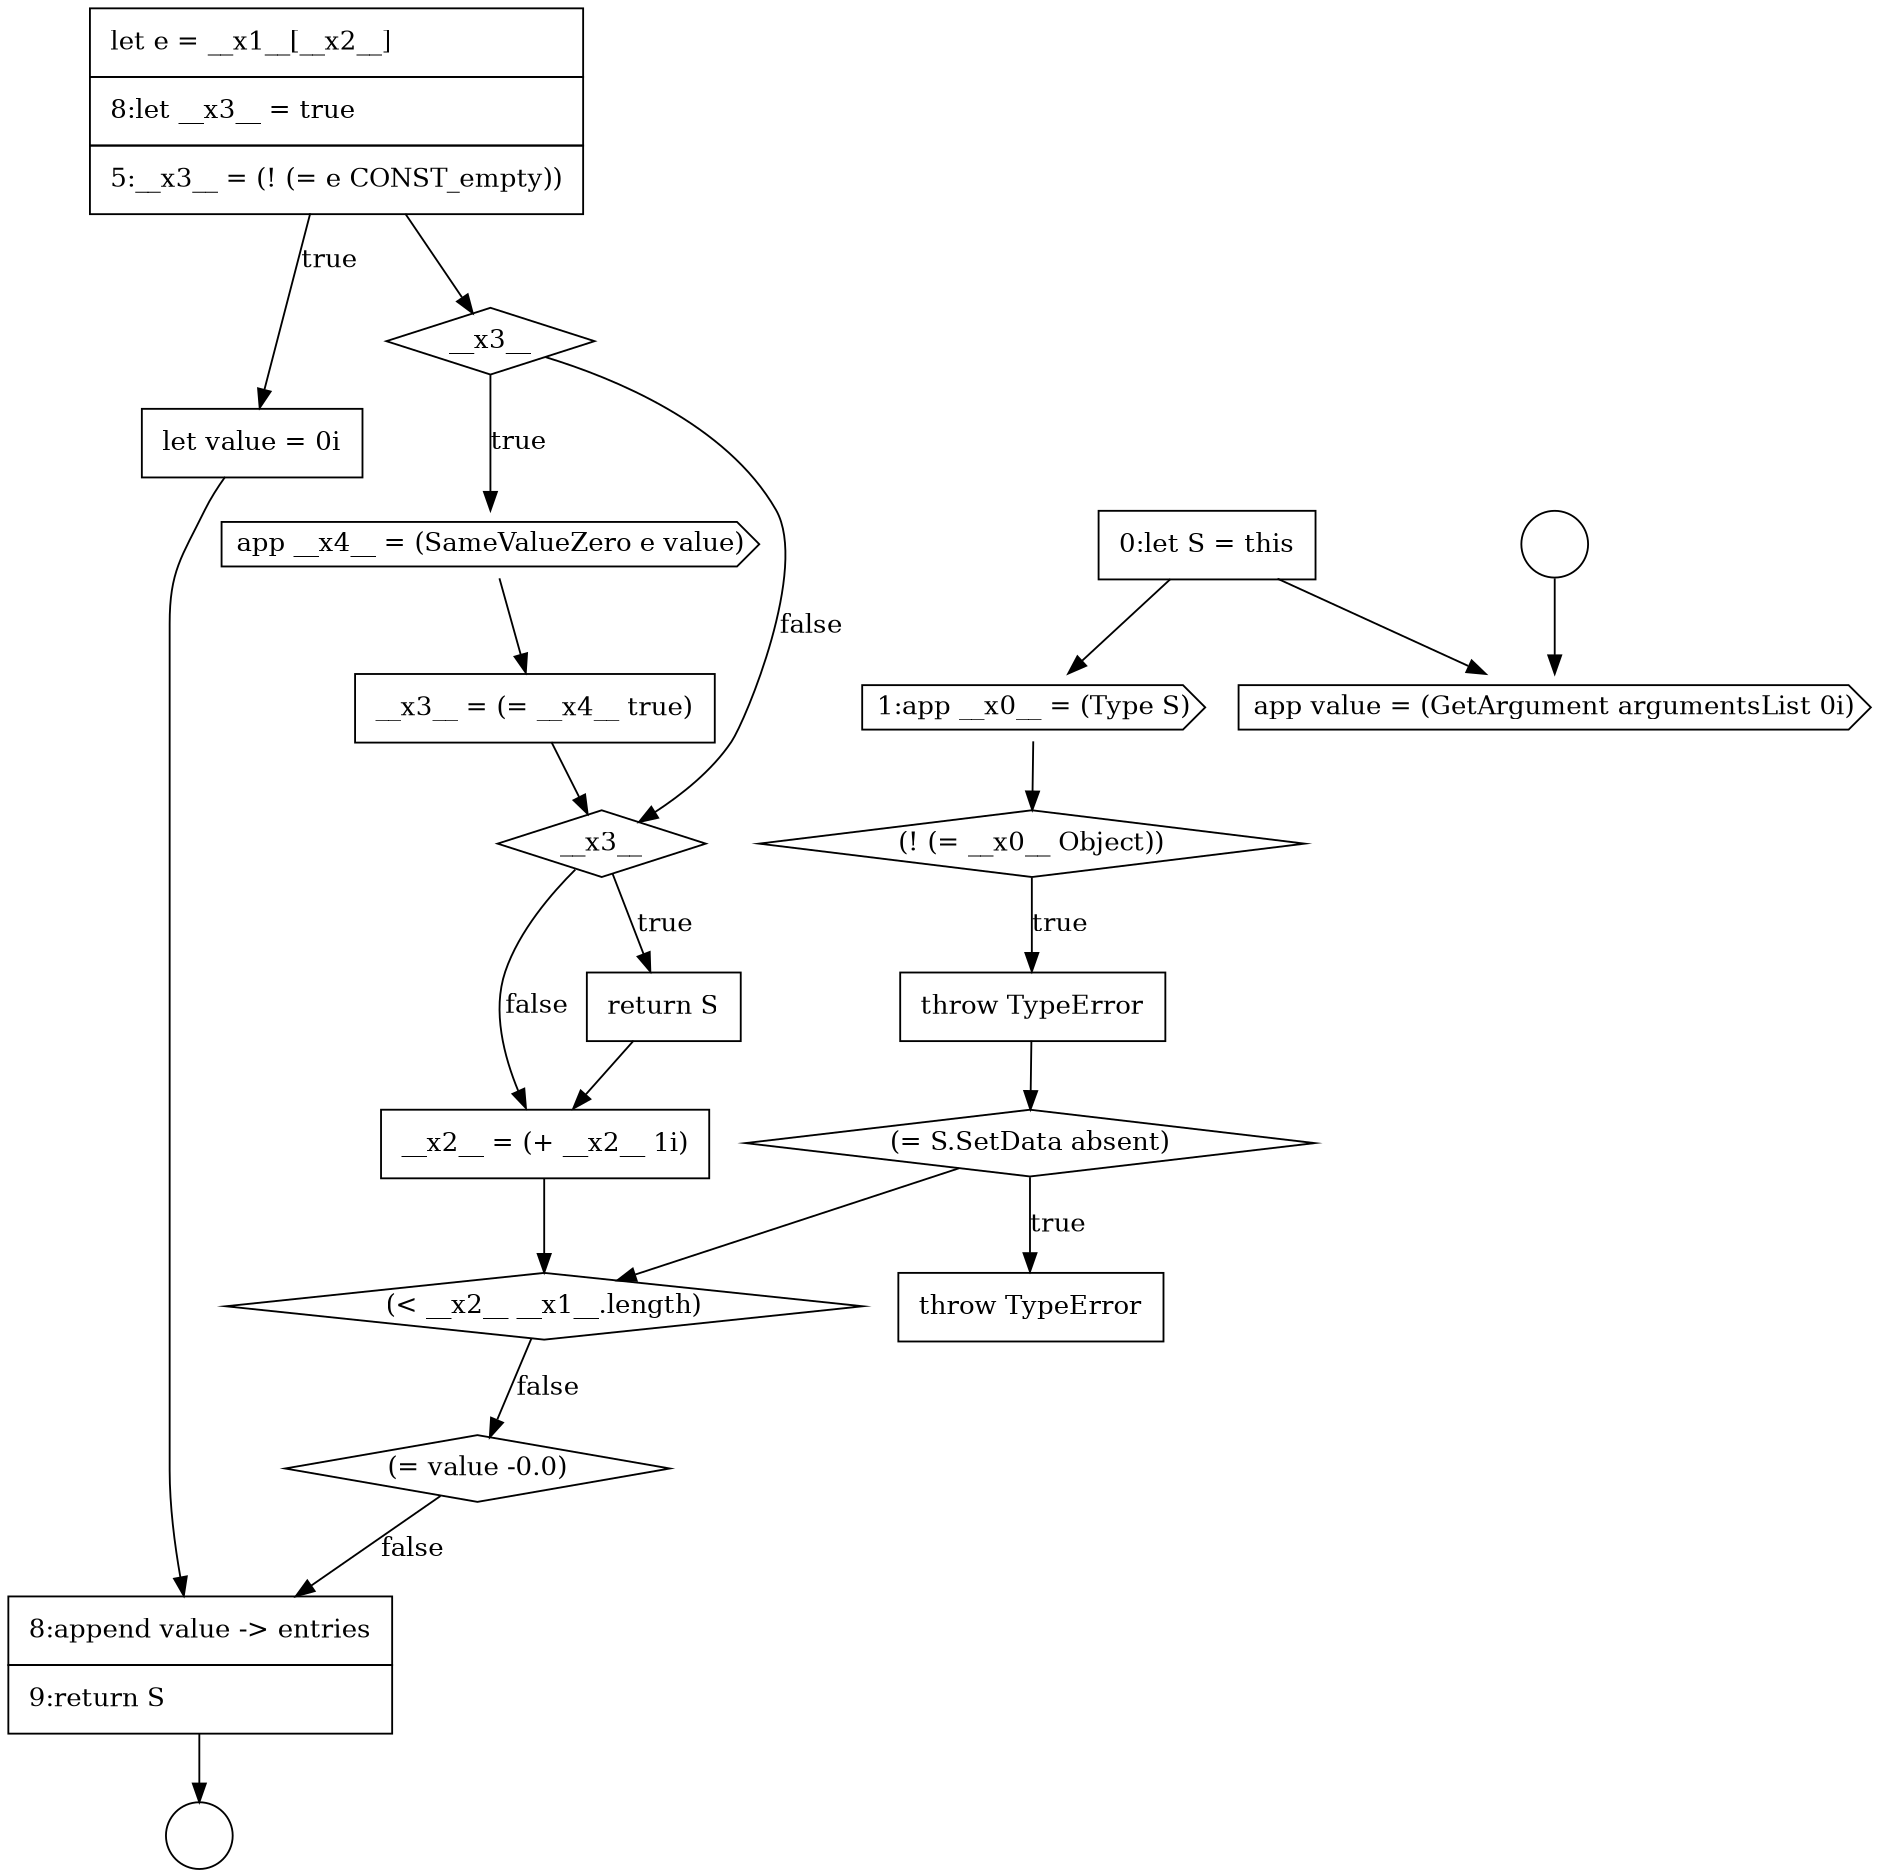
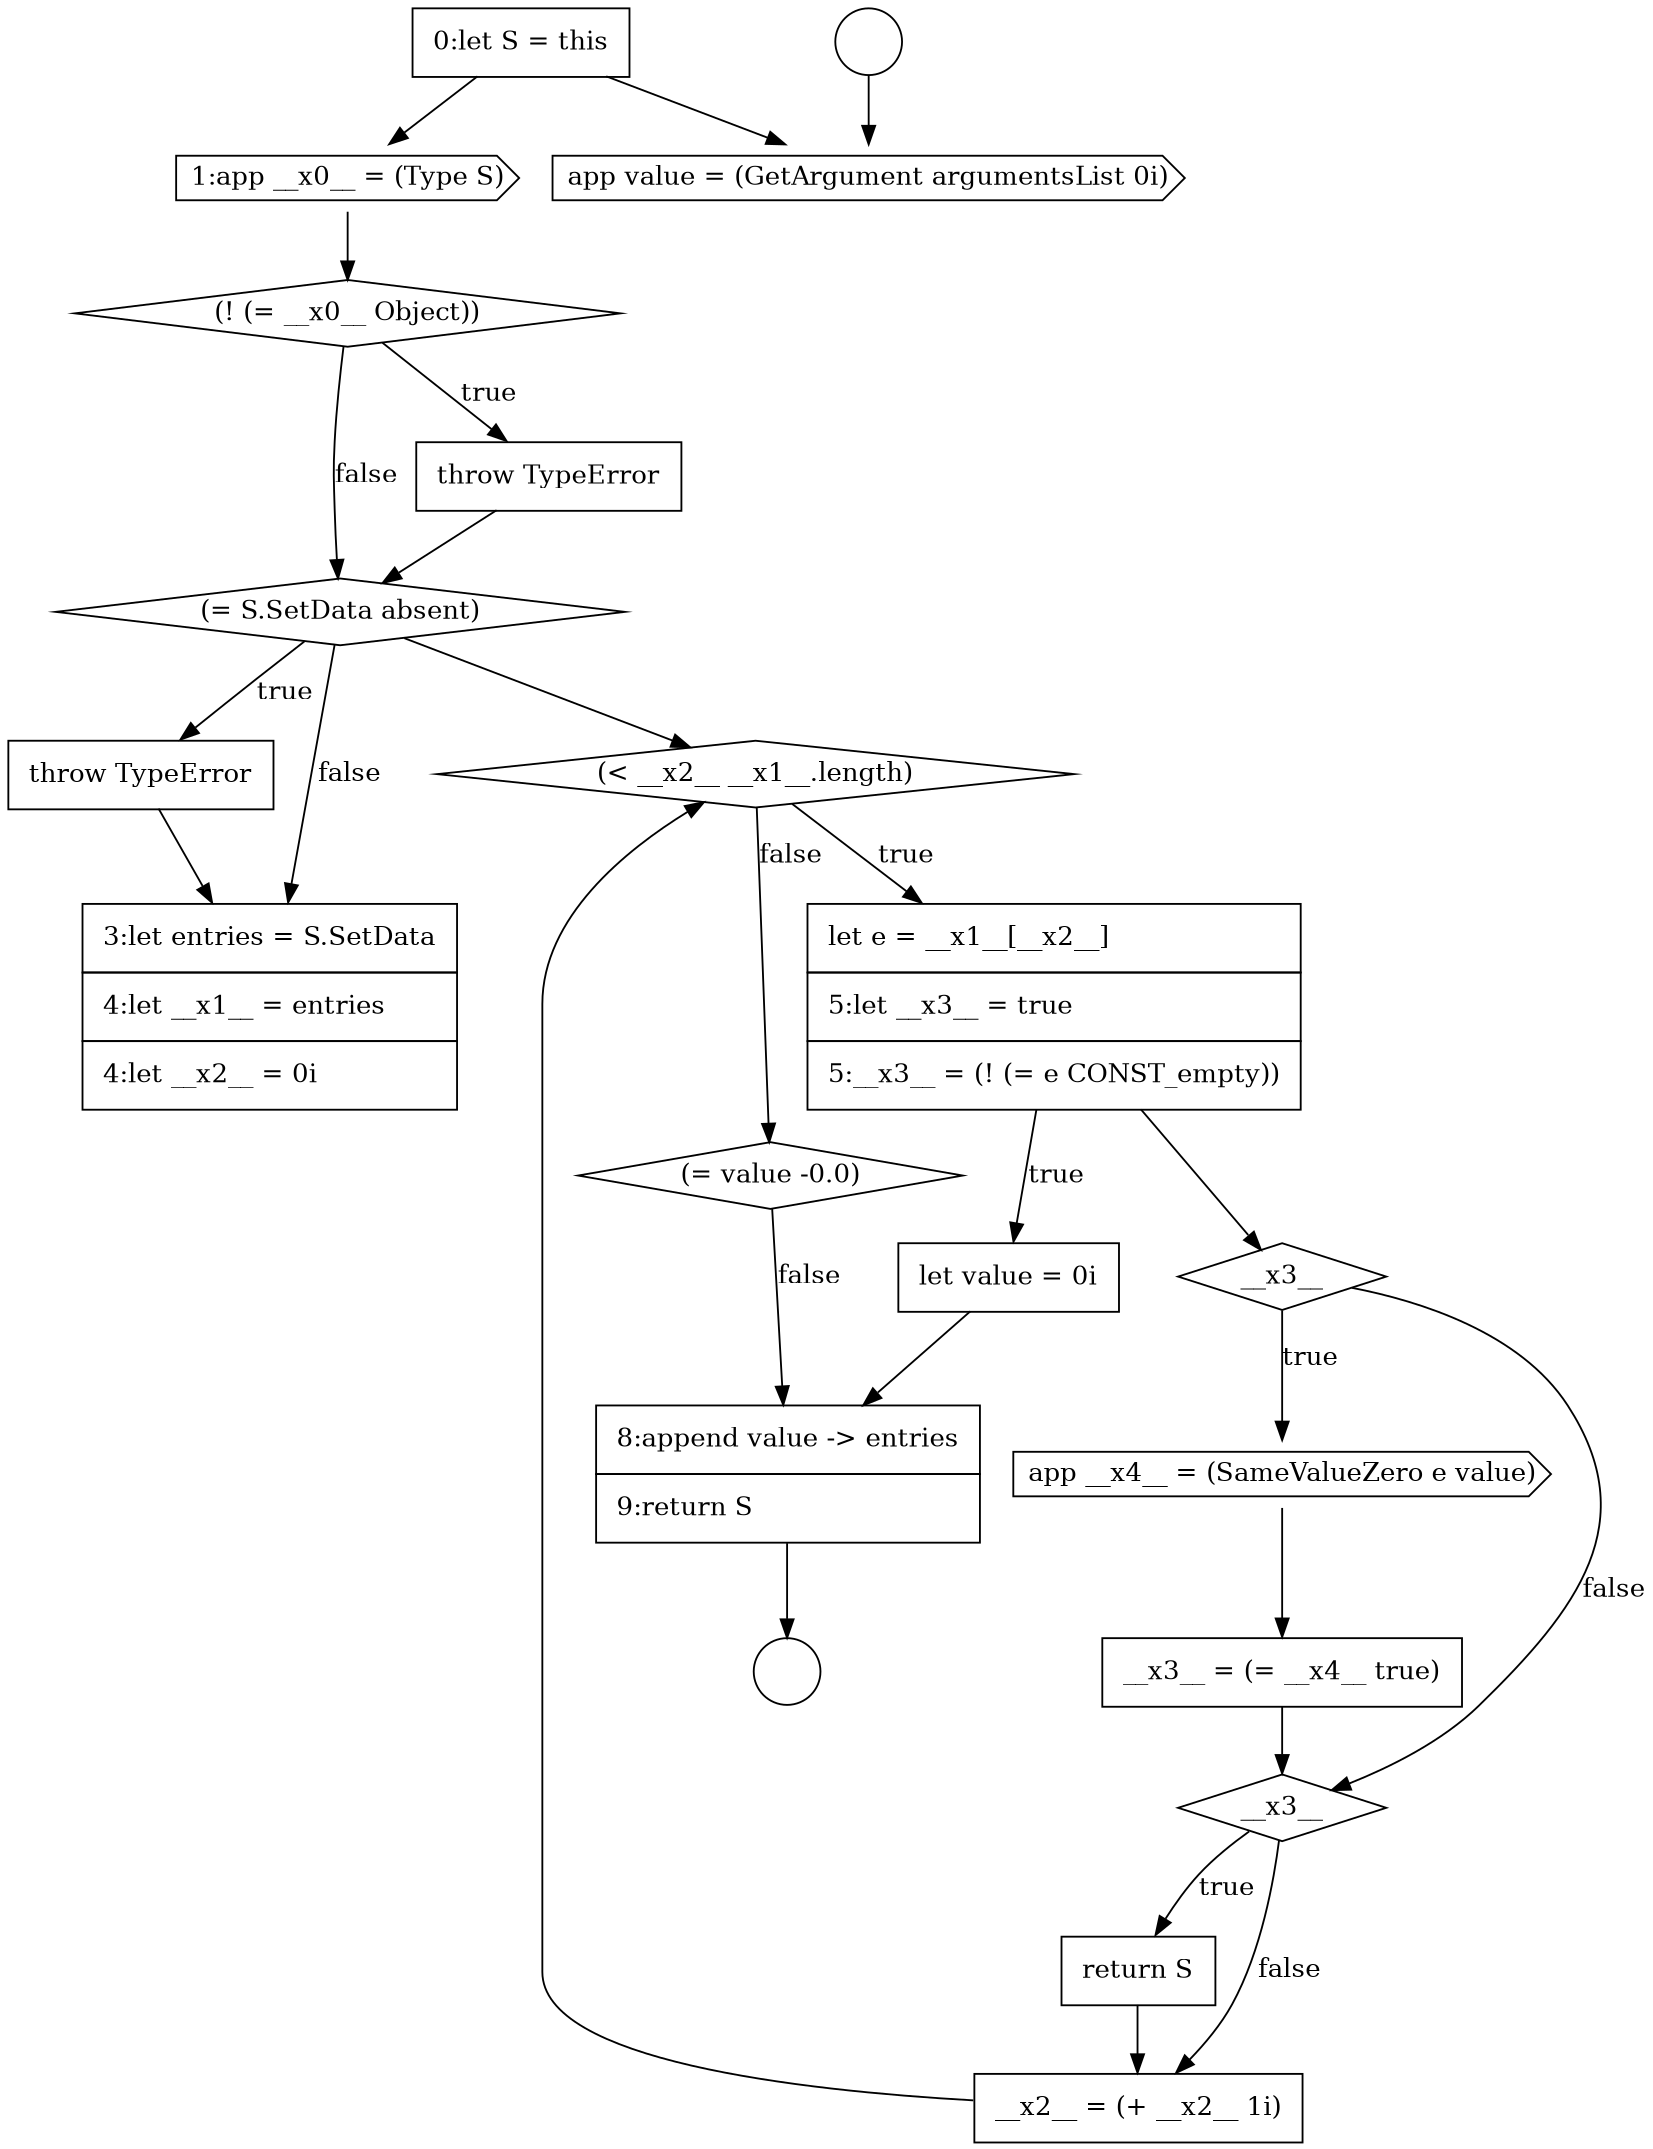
node "let e = __x1__[__x2__]": text "8:let __x3__ = true" -> "5:let __x3__ = true"
edge "(! (= __x0__ Object))" -> "(= S.SetData absent)": added, label "false"
edge "(< __x2__ __x1__.length)" -> "let e = __x1__[__x2__]": added, label "true"
node "3:let entries = S.SetData": added
